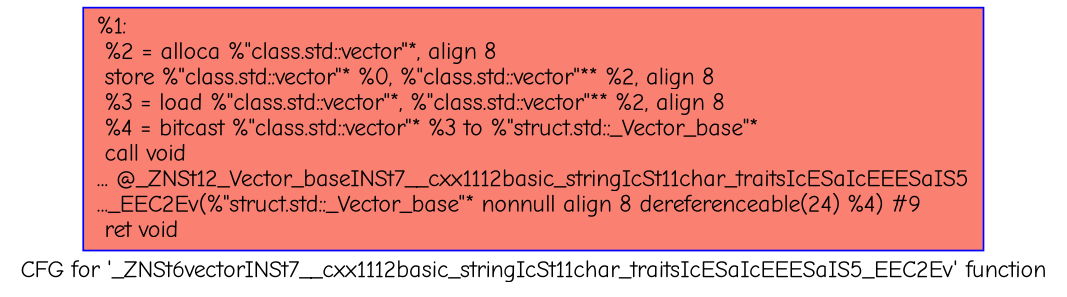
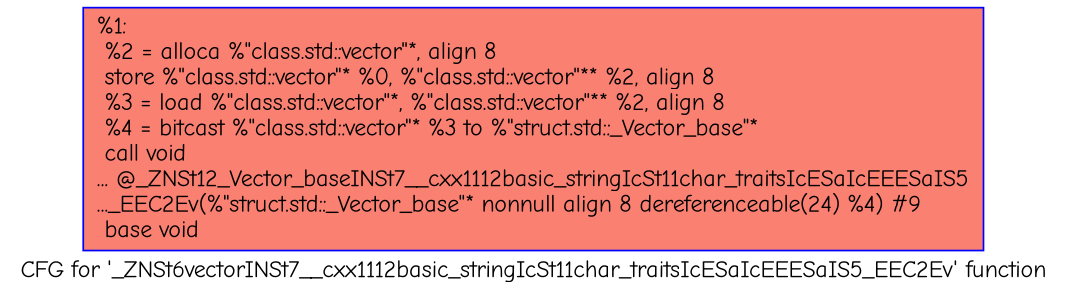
node "%1:": text "ret void" -> "base void"
